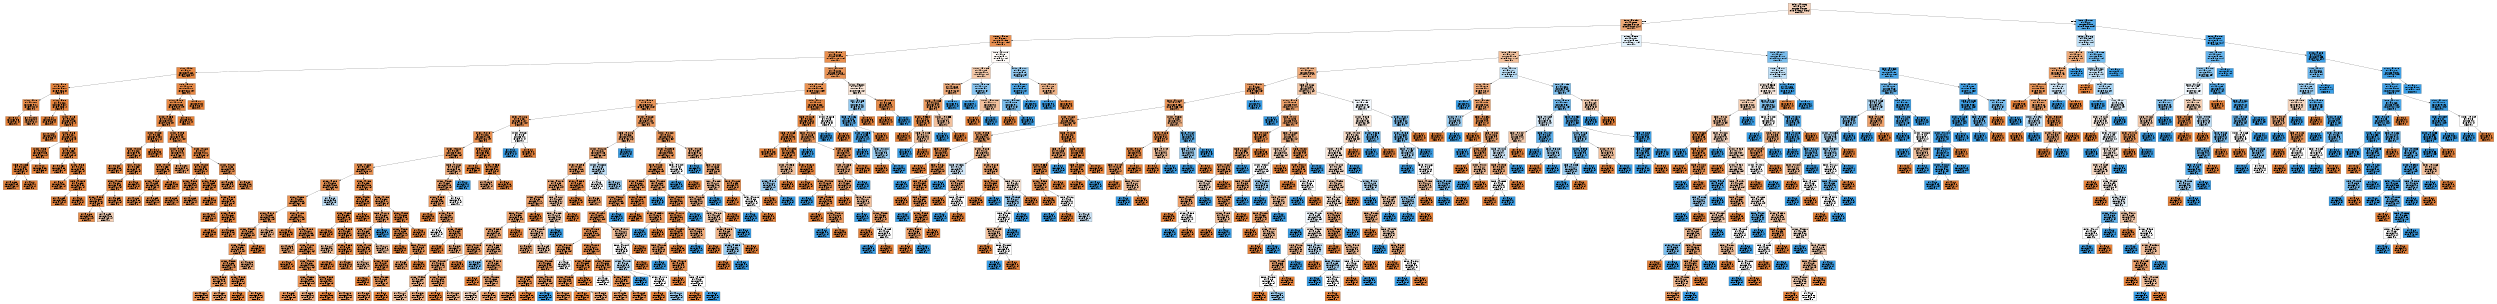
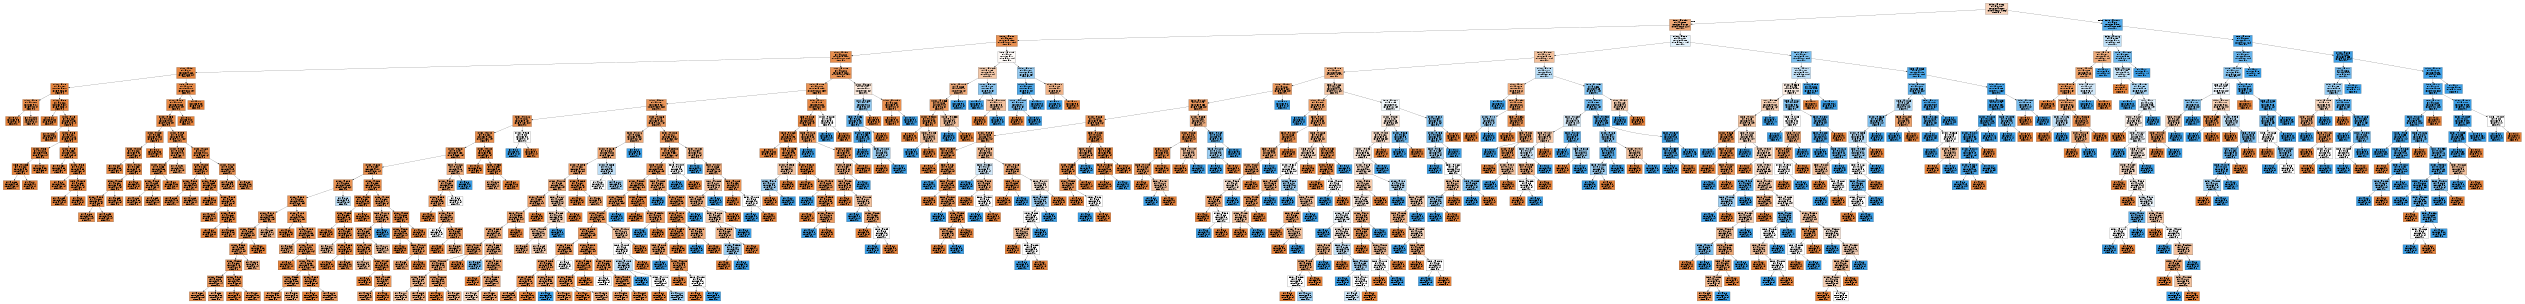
edge "make <= 1.16 gini = 0.5 samples = 2 value = [1, 1] class = 1" -> "gini = 0.49 samples = 7 value = [3, 4] class = 1": now "make <= 0.14 gini = 0.5 samples = 8 value = [4, 4] class = 1" -> "gini = 0.49 samples = 7 value = [3, 4] class = 1"
node "gini = 0.095 samples = 20 value = [19, 1] class = 1": fillcolor #f5d0b5 -> #e68843
